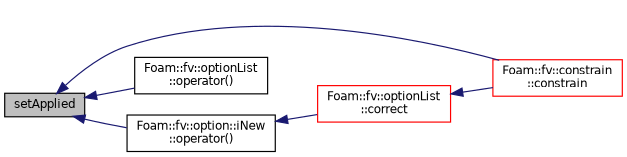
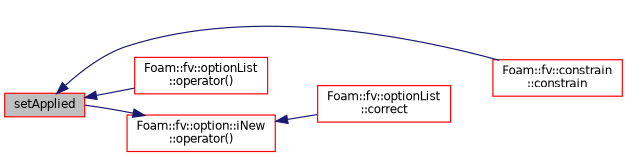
node "Foam::fv::optionList ::operator()": color black -> red
edge "Foam::fv::constrain ::constrain" -> "Foam::fv::optionList ::correct": removed
node "setApplied": color black -> red
edge "Foam::fv::option::iNew ::operator()" -> "setApplied": reversed
node "Foam::fv::option::iNew ::operator()": color black -> red
